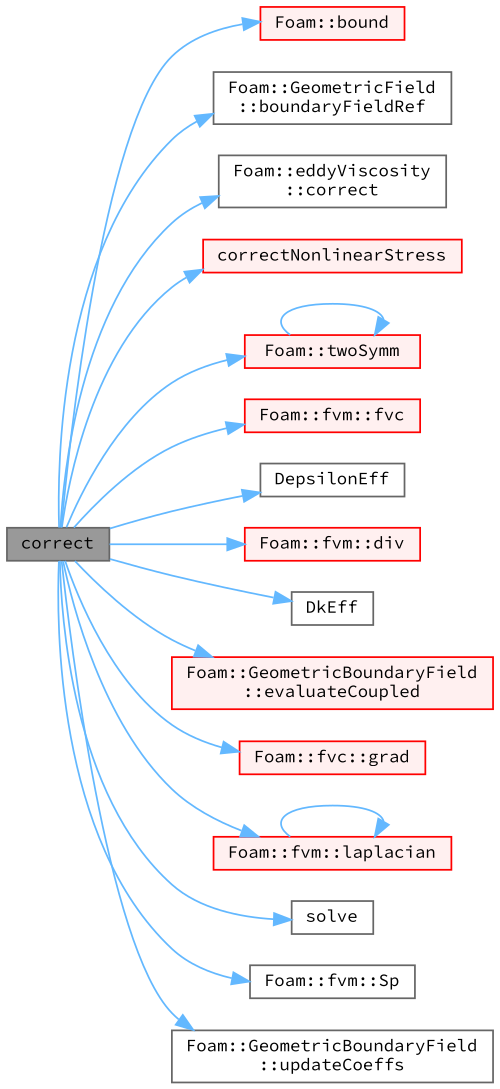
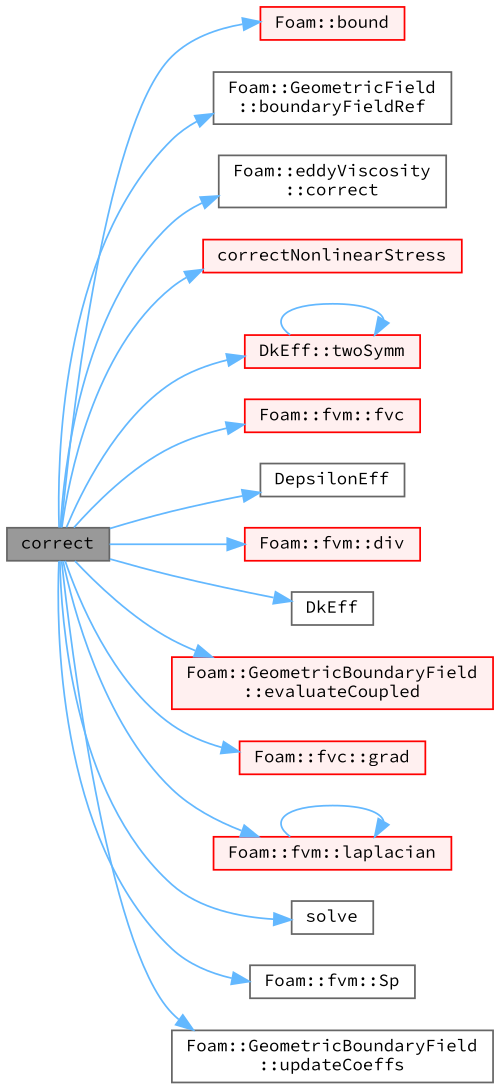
node "Foam::twoSymm": label "Foam::twoSymm" -> "DkEff::twoSymm"
